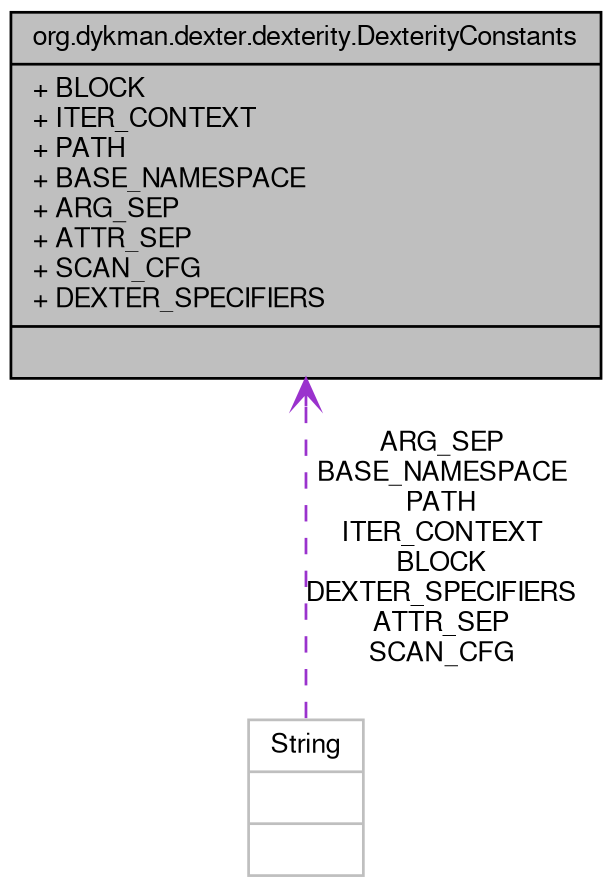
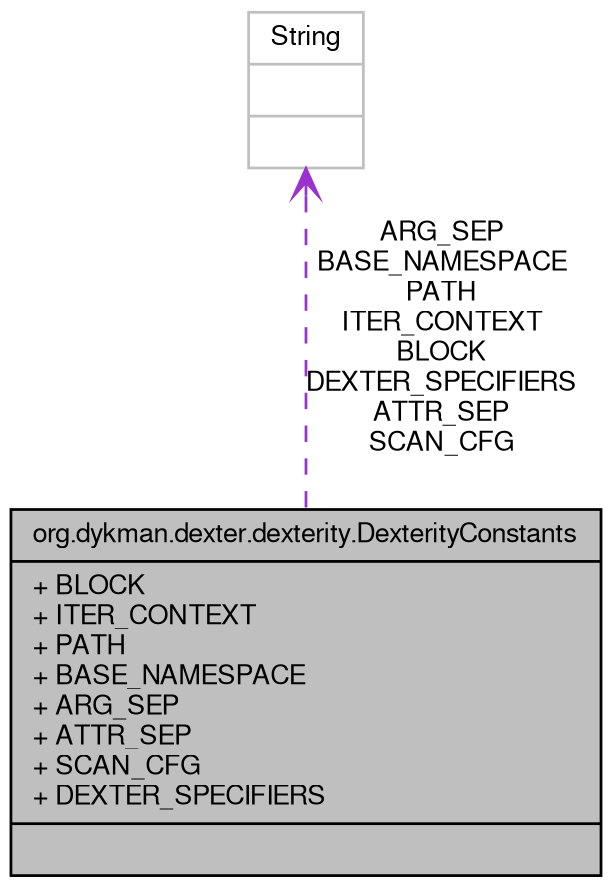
edge "String" -> "org.dykman.dexter.dexterity.DexterityConstants": reversed
